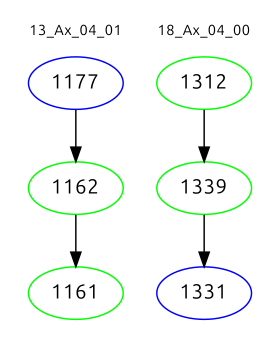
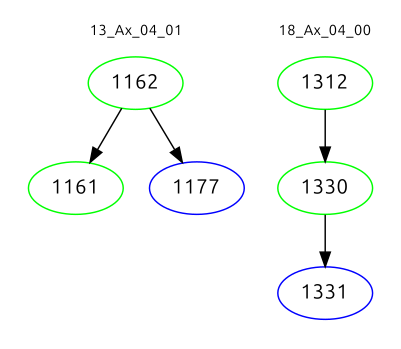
edge "1177" -> "1162": reversed
node "1339": label "1339" -> "1330"
